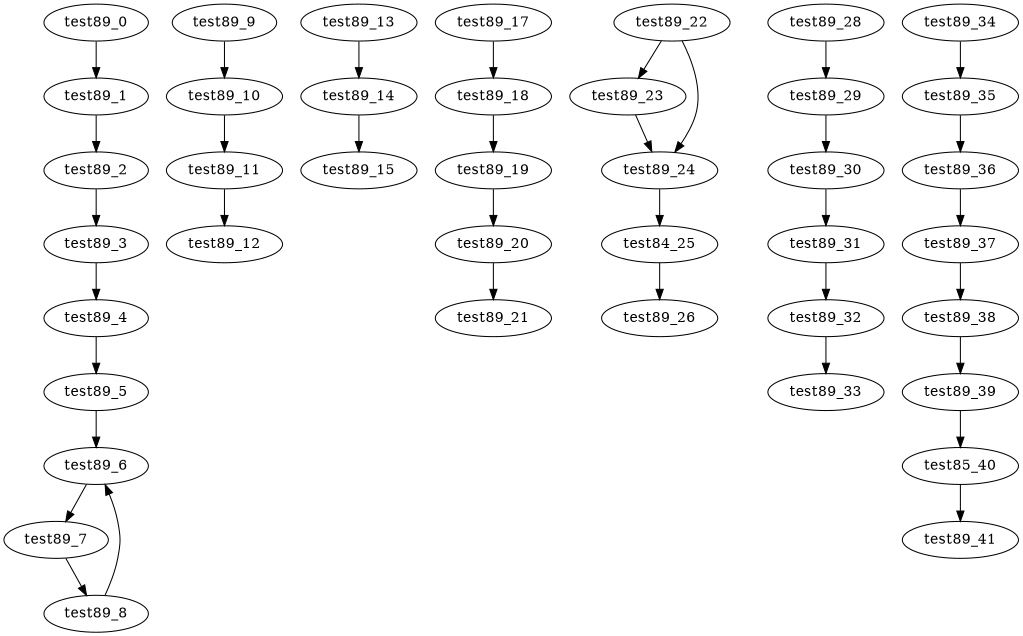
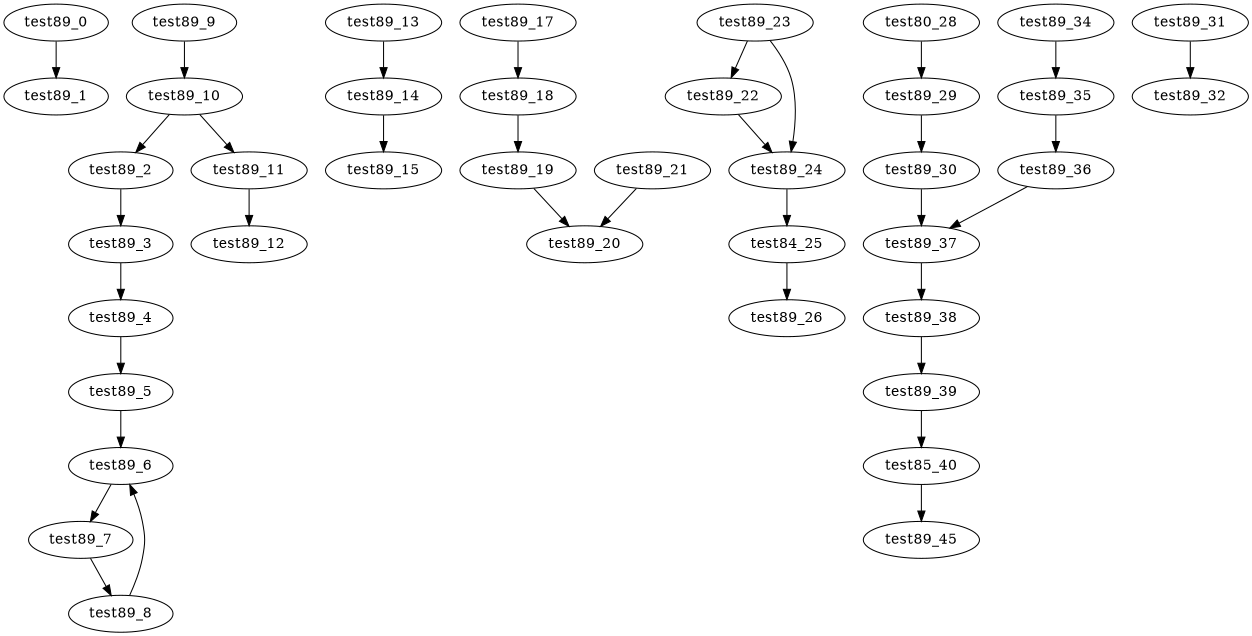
node "test89_28": label "test89_28" -> "test80_28"
edge "test89_22" -> "test89_23": reversed
edge "test89_1" -> "test89_2": now "test89_10" -> "test89_2"
edge "test89_30" -> "test89_31": now "test89_30" -> "test89_37"
edge "test89_20" -> "test89_21": reversed
node "test89_33": removed
node "test89_41": label "test89_41" -> "test89_45"
